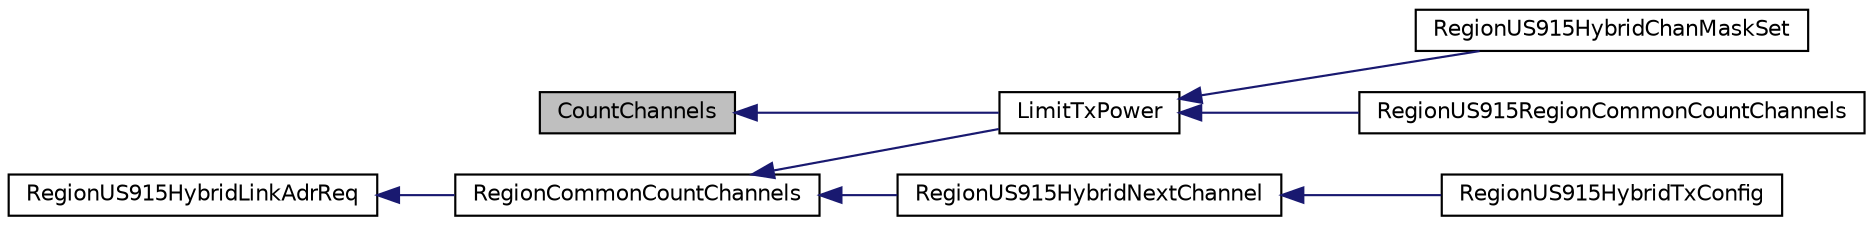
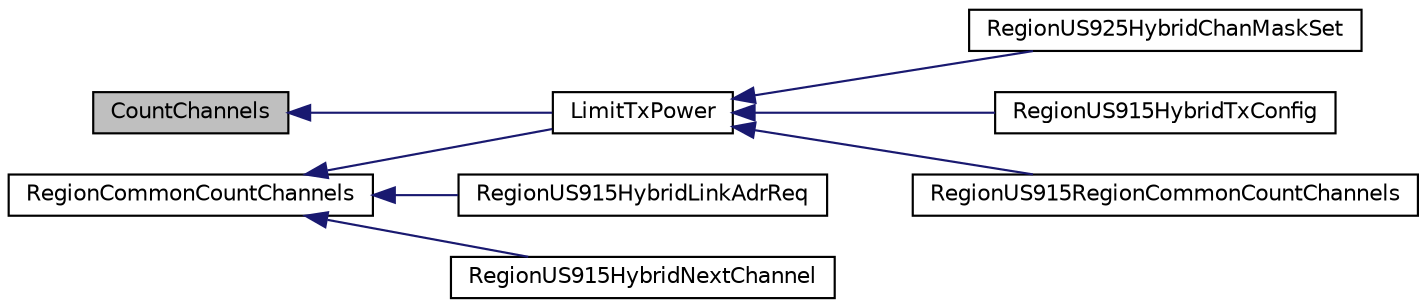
node "RegionUS915HybridChanMaskSet": label "RegionUS915HybridChanMaskSet" -> "RegionUS925HybridChanMaskSet"
edge "RegionCommonCountChannels" -> "RegionUS915HybridLinkAdrReq": reversed
edge "RegionUS915HybridTxConfig" -> "RegionUS915HybridNextChannel": now "RegionUS915HybridTxConfig" -> "LimitTxPower"
